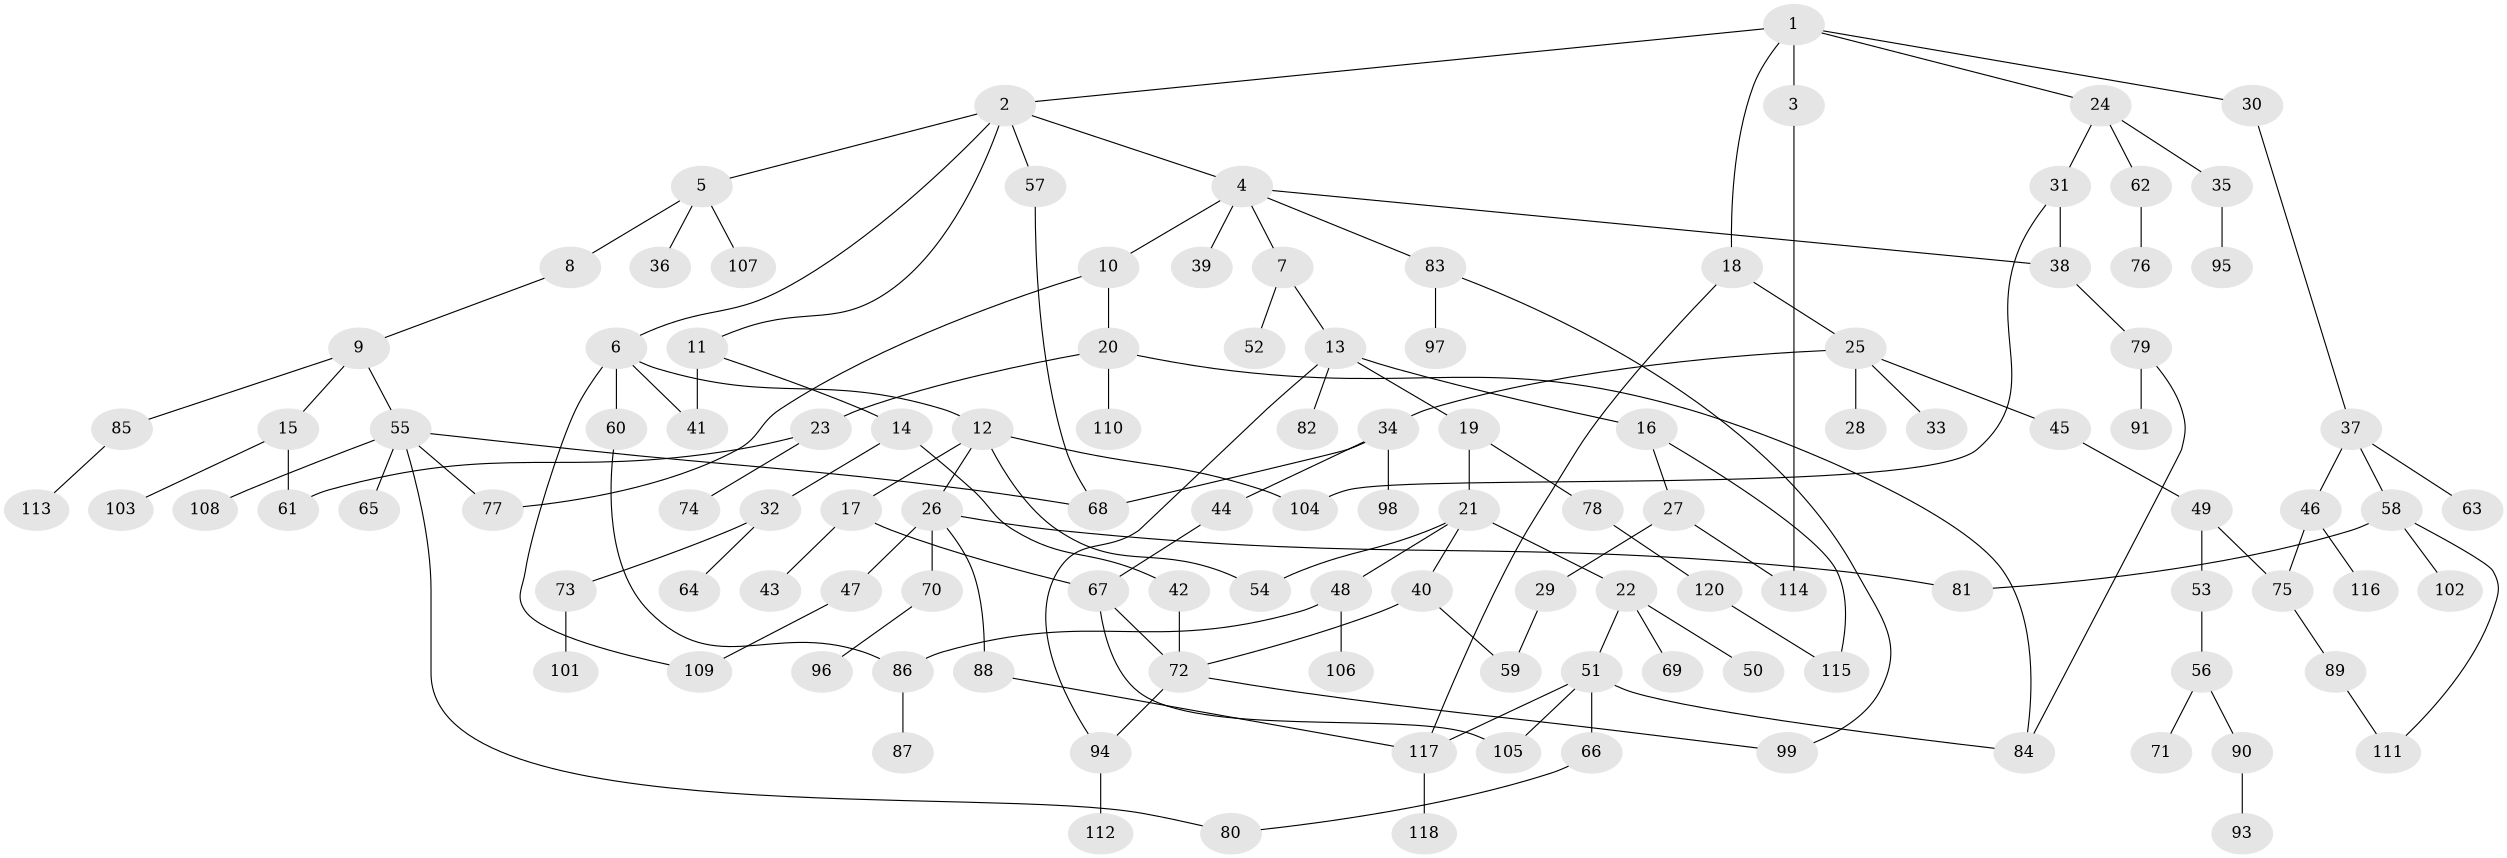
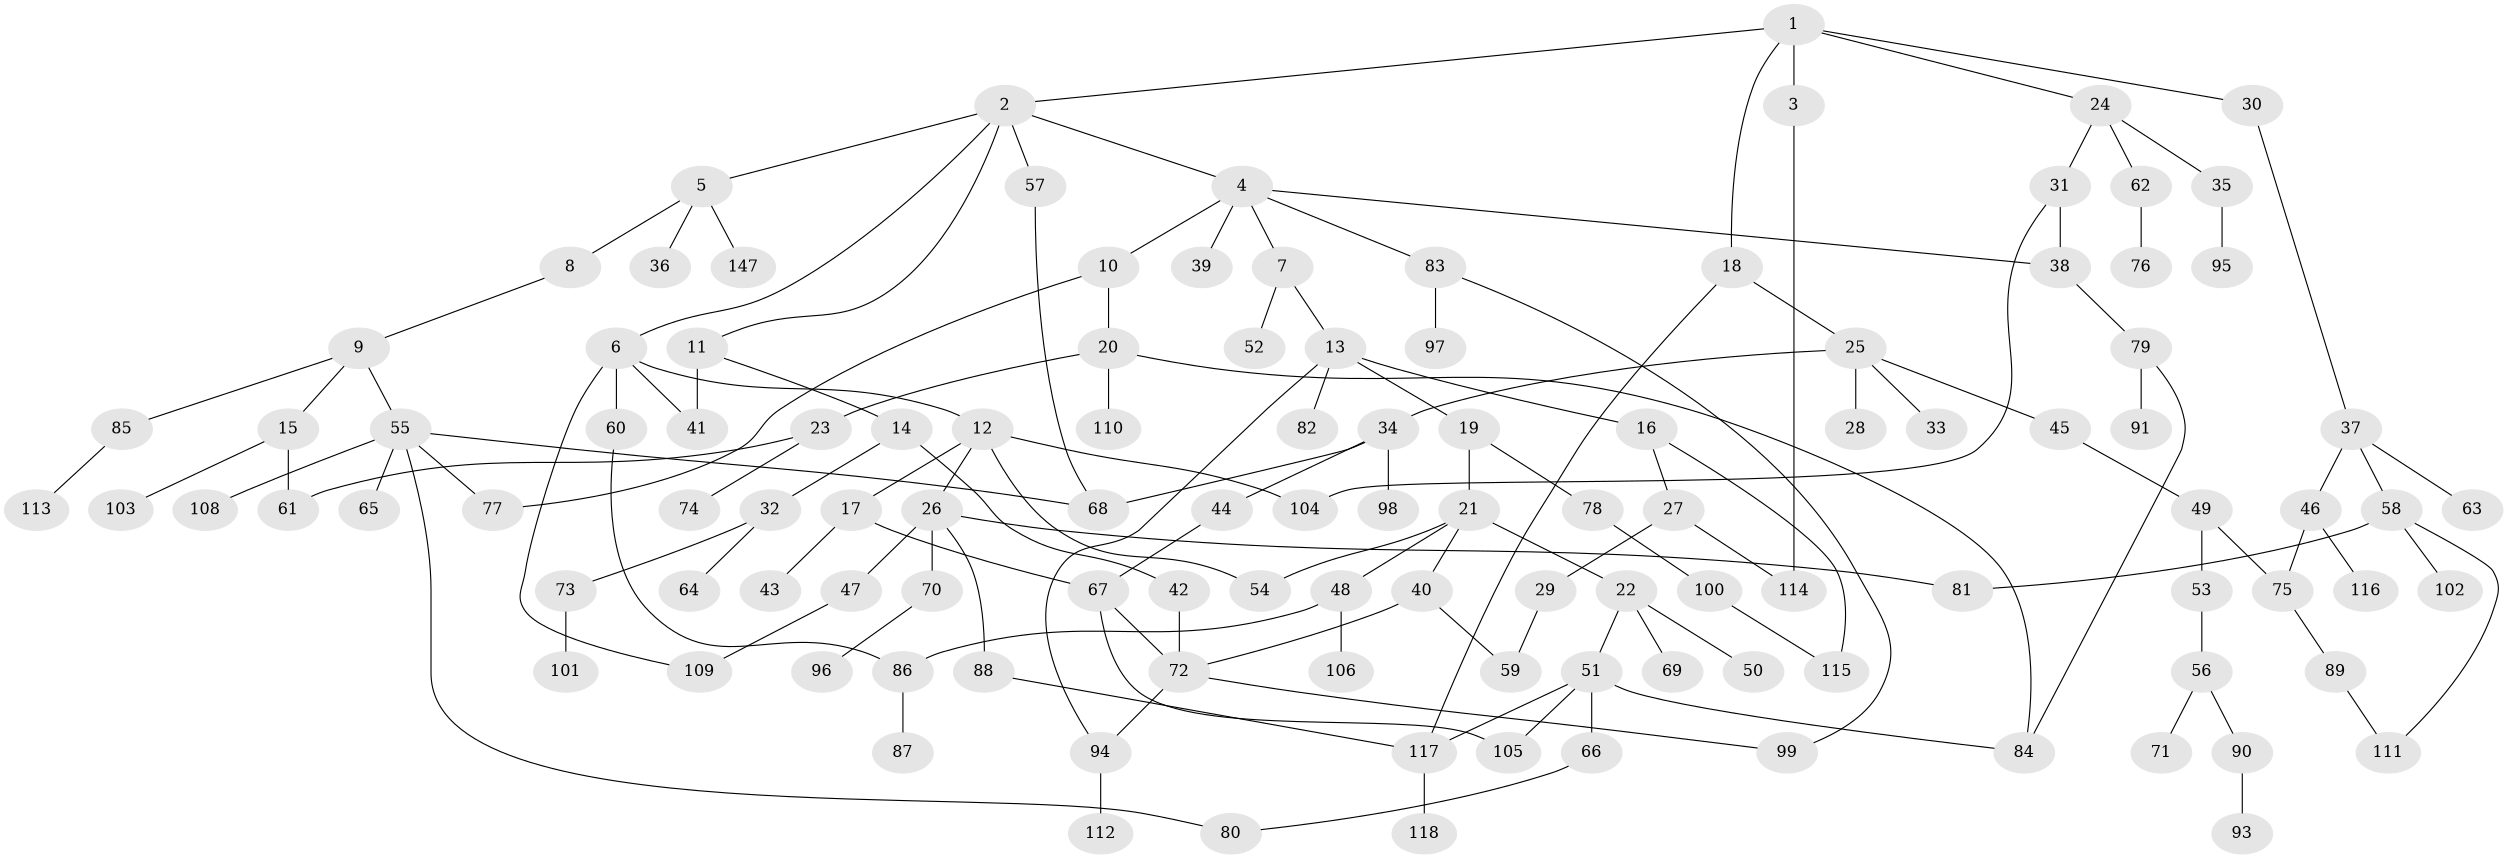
node "107": label "107" -> "147"
node "120": label "120" -> "100"
